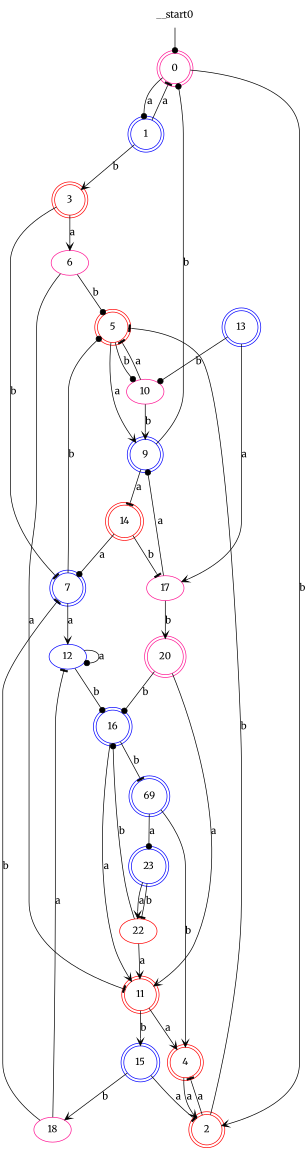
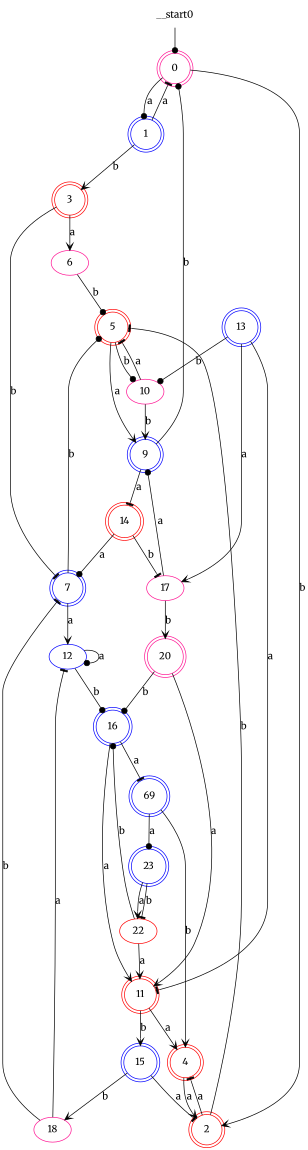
edge "6" -> "11": now "13" -> "11"
edge "16" -> "69": label "b" -> "a"
